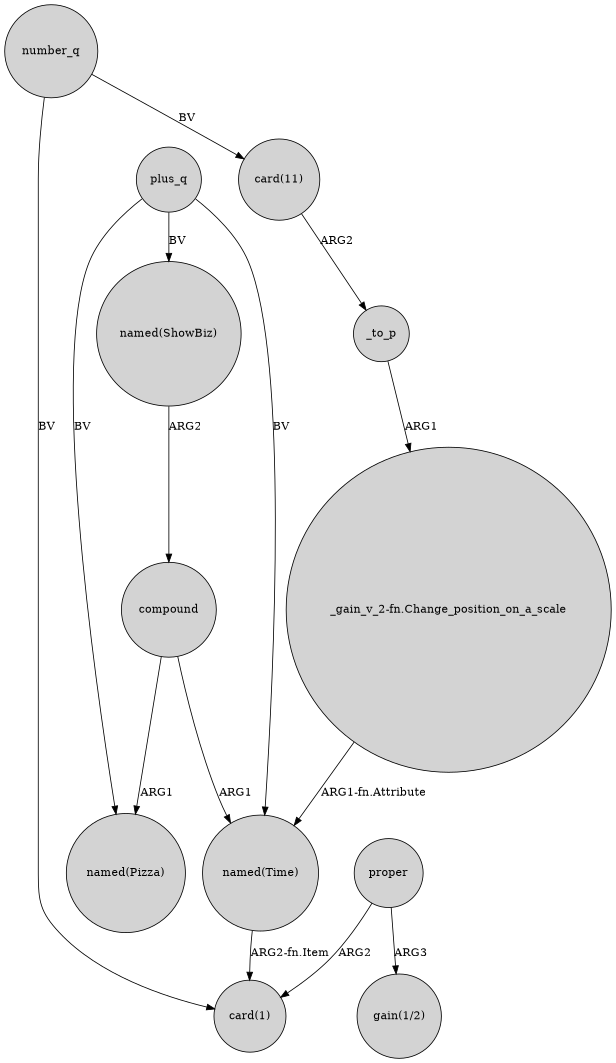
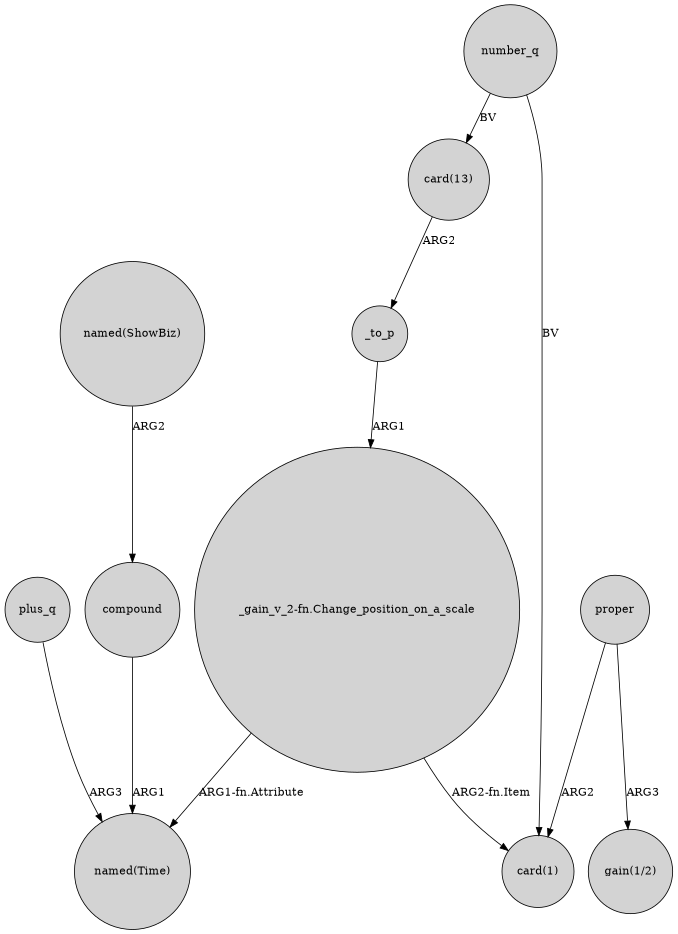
node "card(11)": label "card(11)" -> "card(13)"
edge "plus_q" -> "named(ShowBiz)": removed, label "BV"
edge "plus_q" -> "named(Time)": label "BV" -> "ARG3"
node "named(Pizza)": removed
edge "named(Time)" -> "card(1)": now "_gain_v_2-fn.Change_position_on_a_scale" -> "card(1)"
